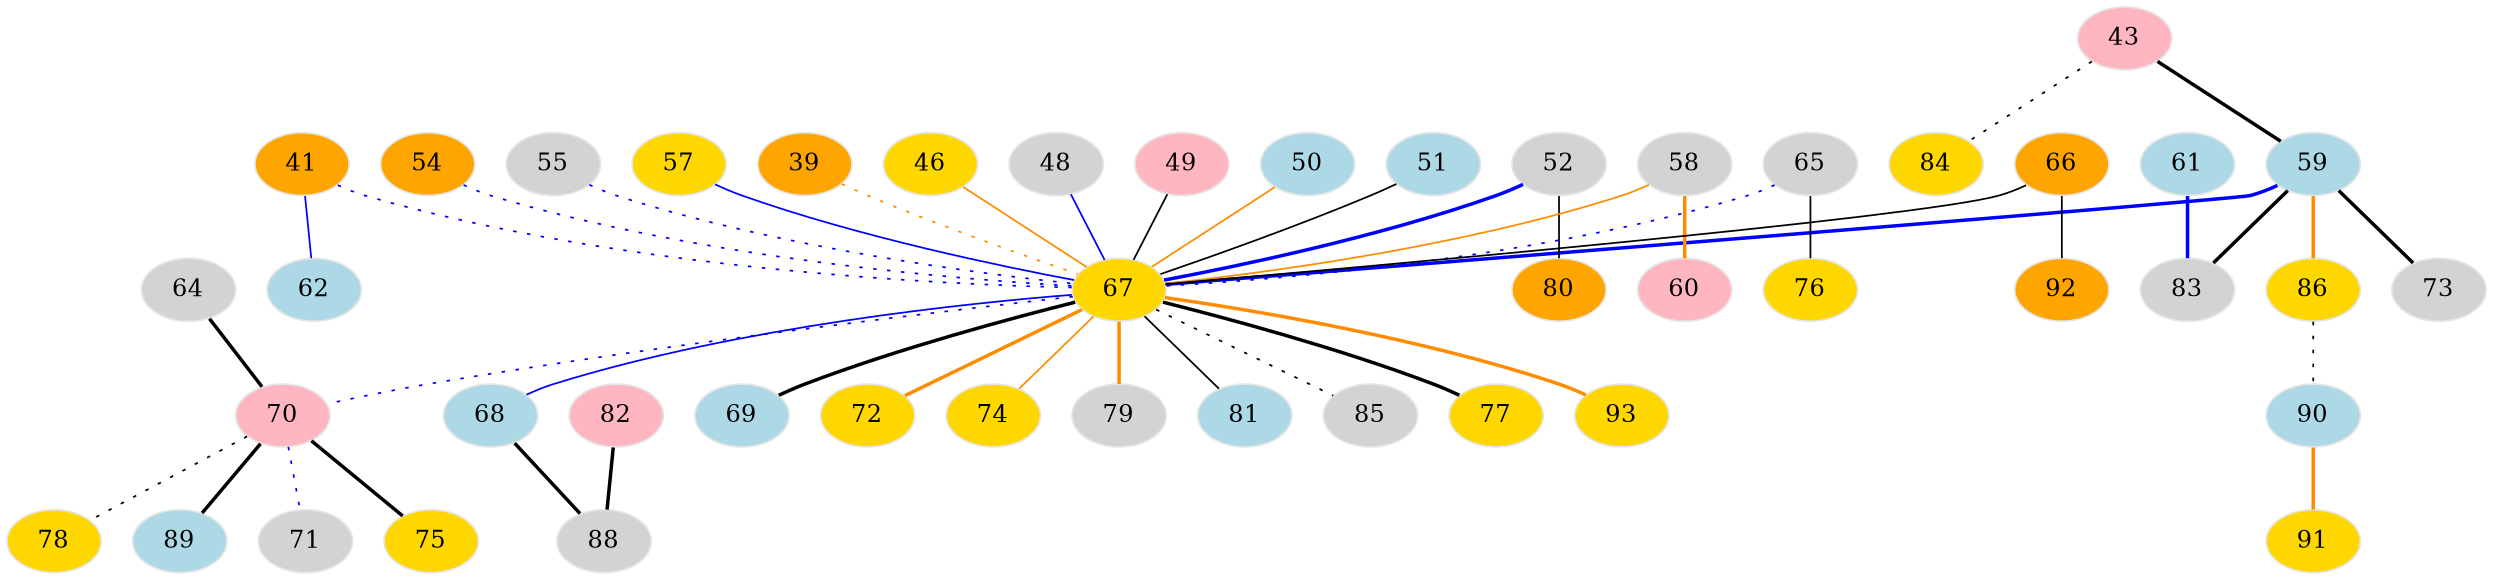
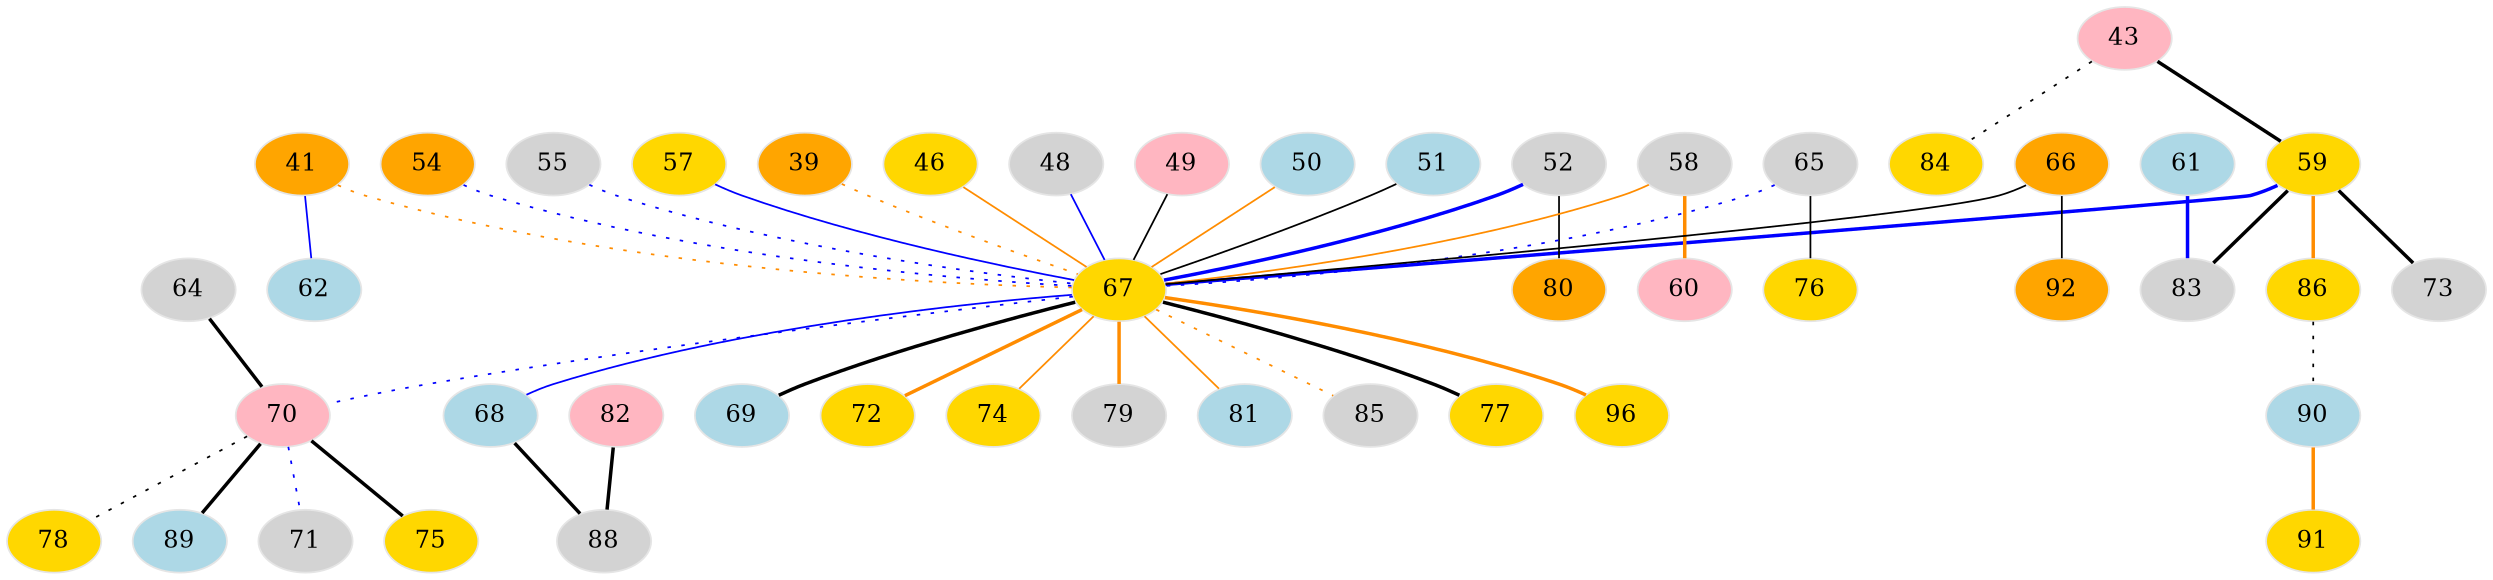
node "59": fillcolor lightblue -> gold
edge "41" -- "67": color blue -> darkorange
edge "67" -- "81": color black -> darkorange
edge "67" -- "85": color black -> darkorange
node "93": label "93" -> "96"
